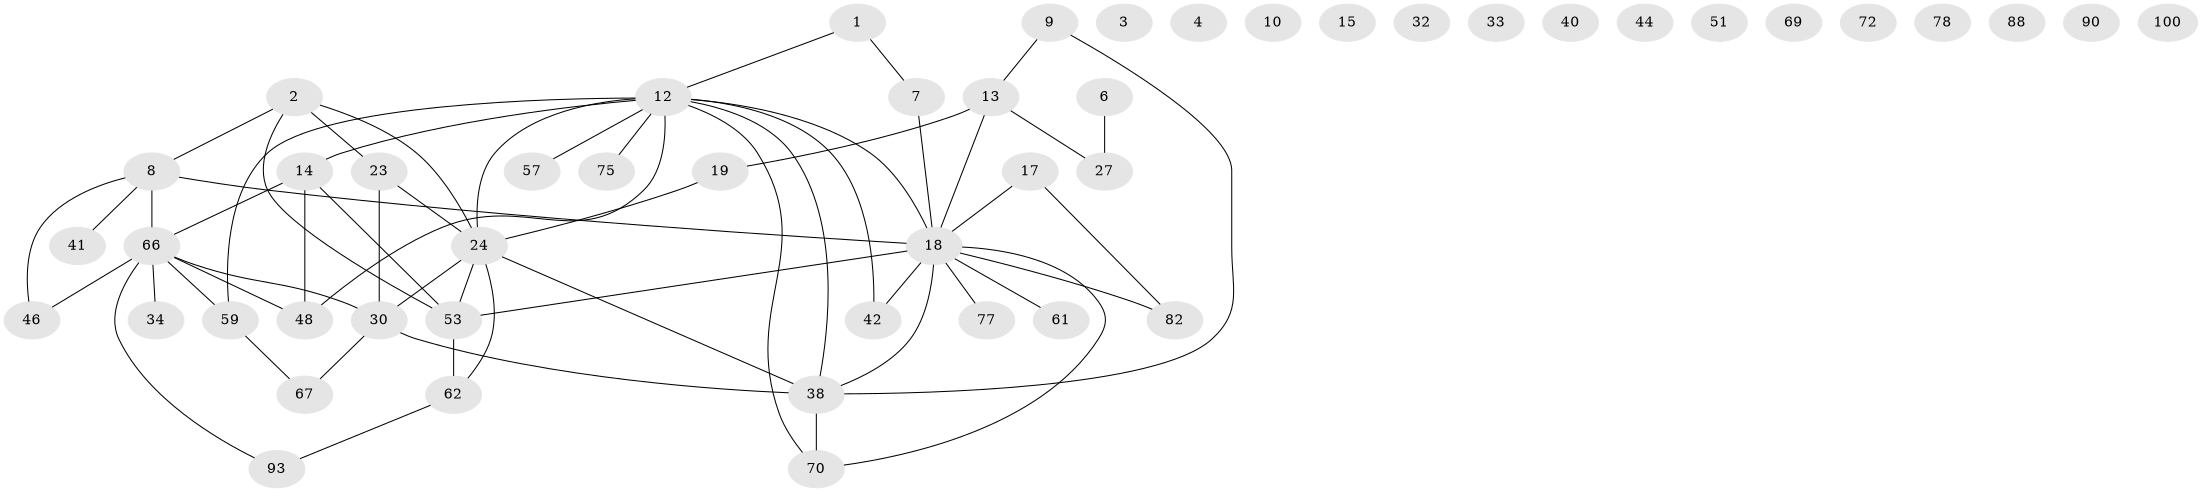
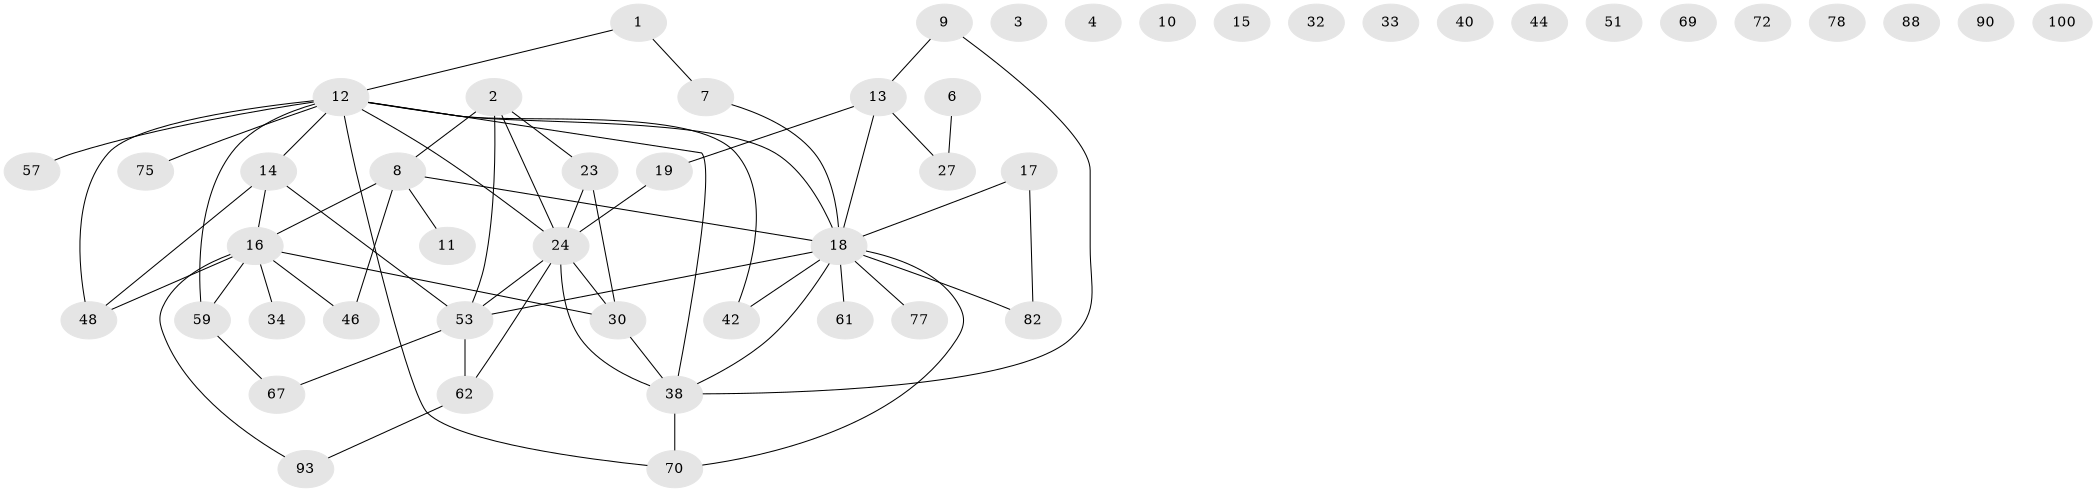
node "41": label "41" -> "11"
node "66": label "66" -> "16"
edge "30" -- "67": now "53" -- "67"
